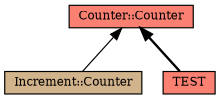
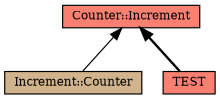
node "Counter::Counter": label "Counter::Counter" -> "Counter::Increment"
